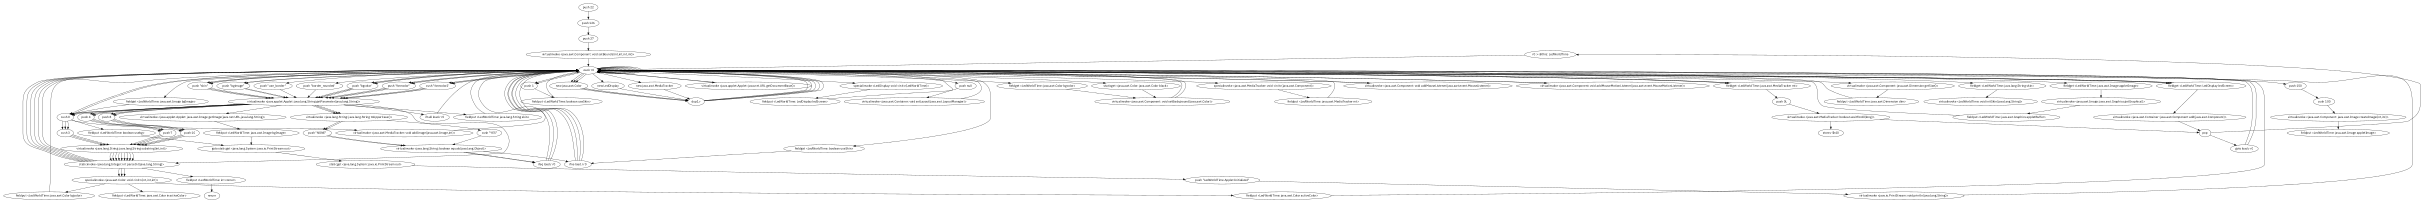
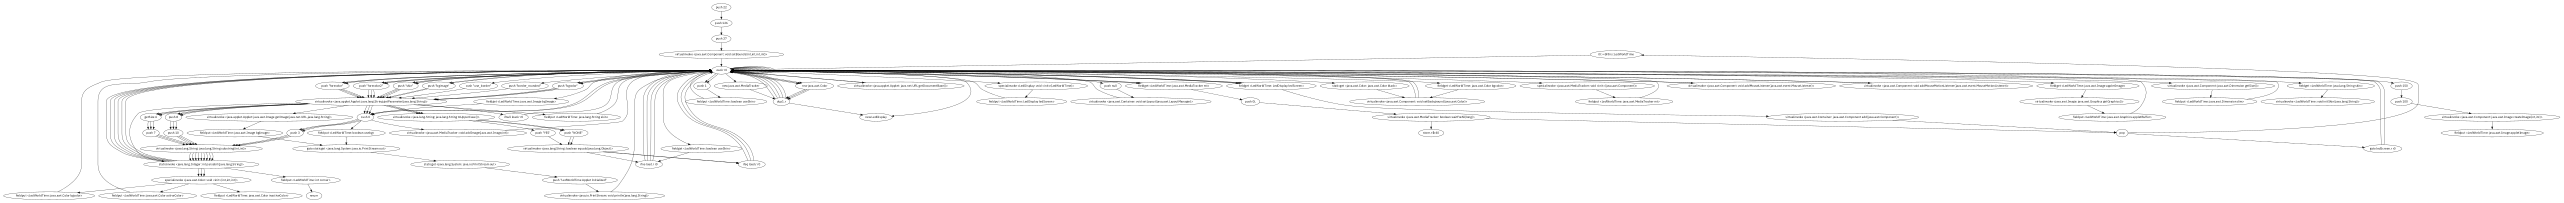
edge "new LedDisplay" -> "dup1.r": reversed
node "push 4": label "push 4" -> "getSize 4"
node "goto load.r r0": label "goto load.r r0" -> "goto ledScreen.r r0"
